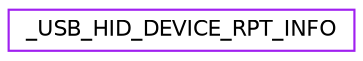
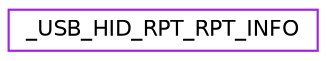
node "_USB_HID_DEVICE_RPT_INFO": label "_USB_HID_DEVICE_RPT_INFO" -> "_USB_HID_RPT_RPT_INFO"
